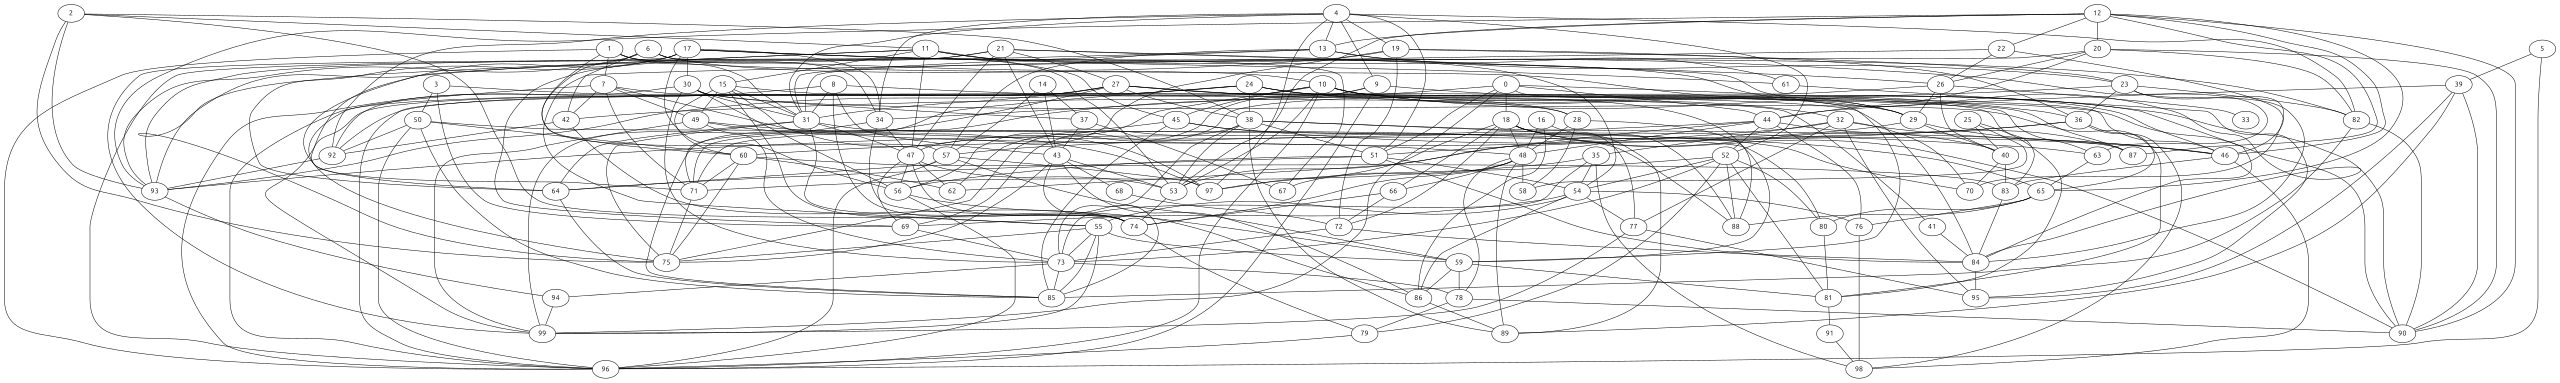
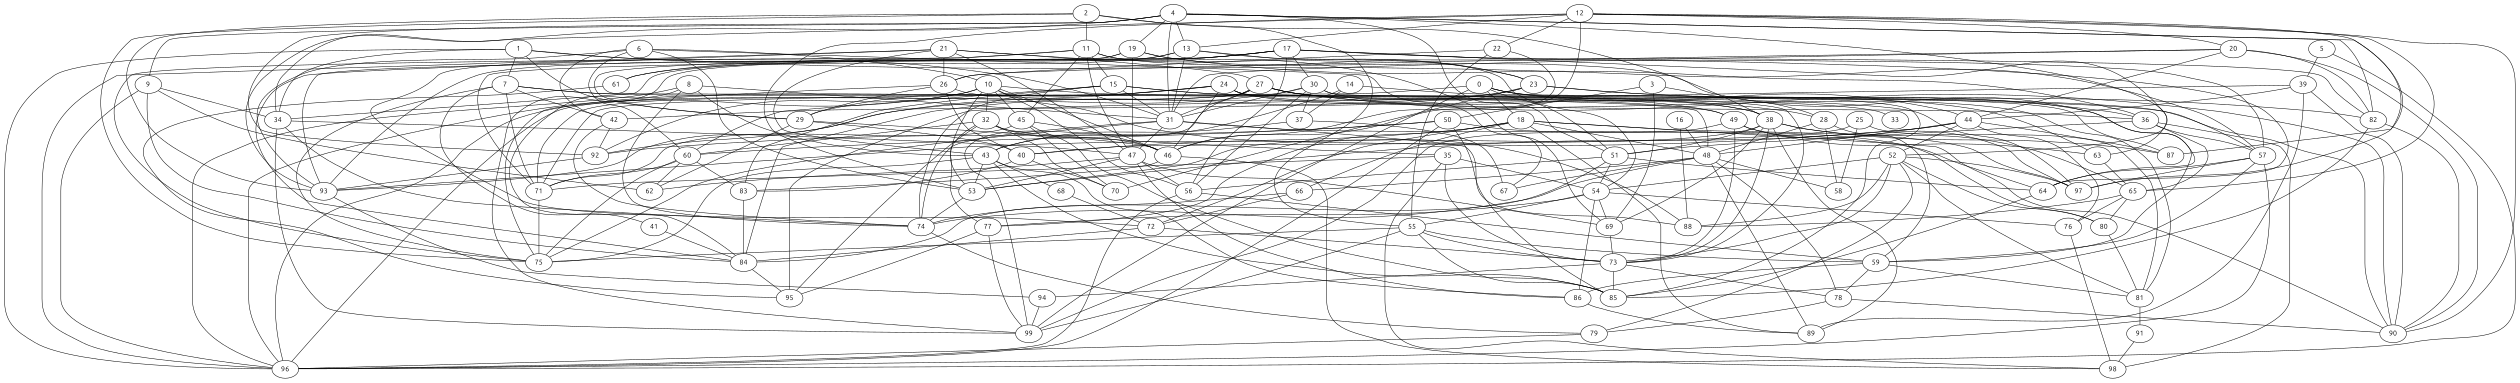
edge "16" -- "86": removed
